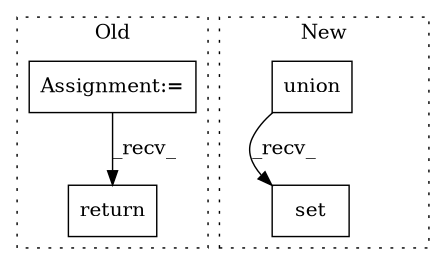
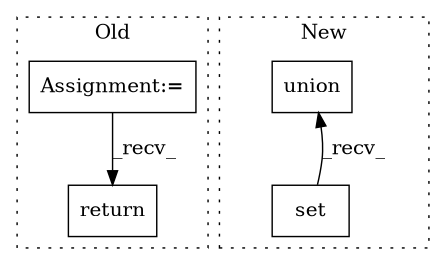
edge "union" -> "set": reversed
